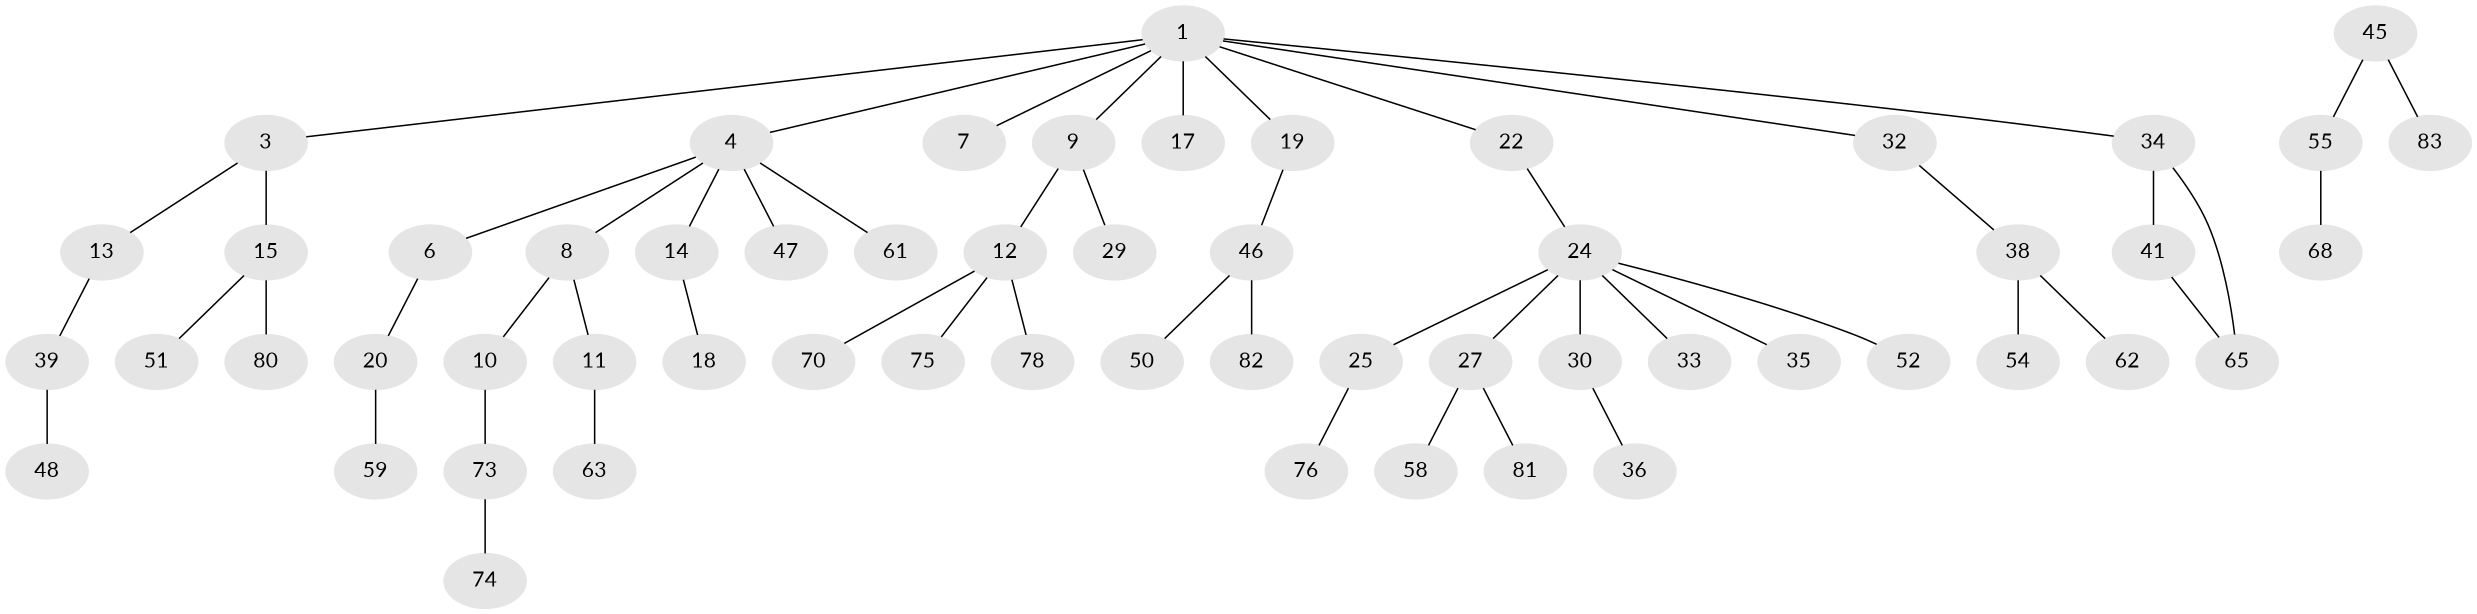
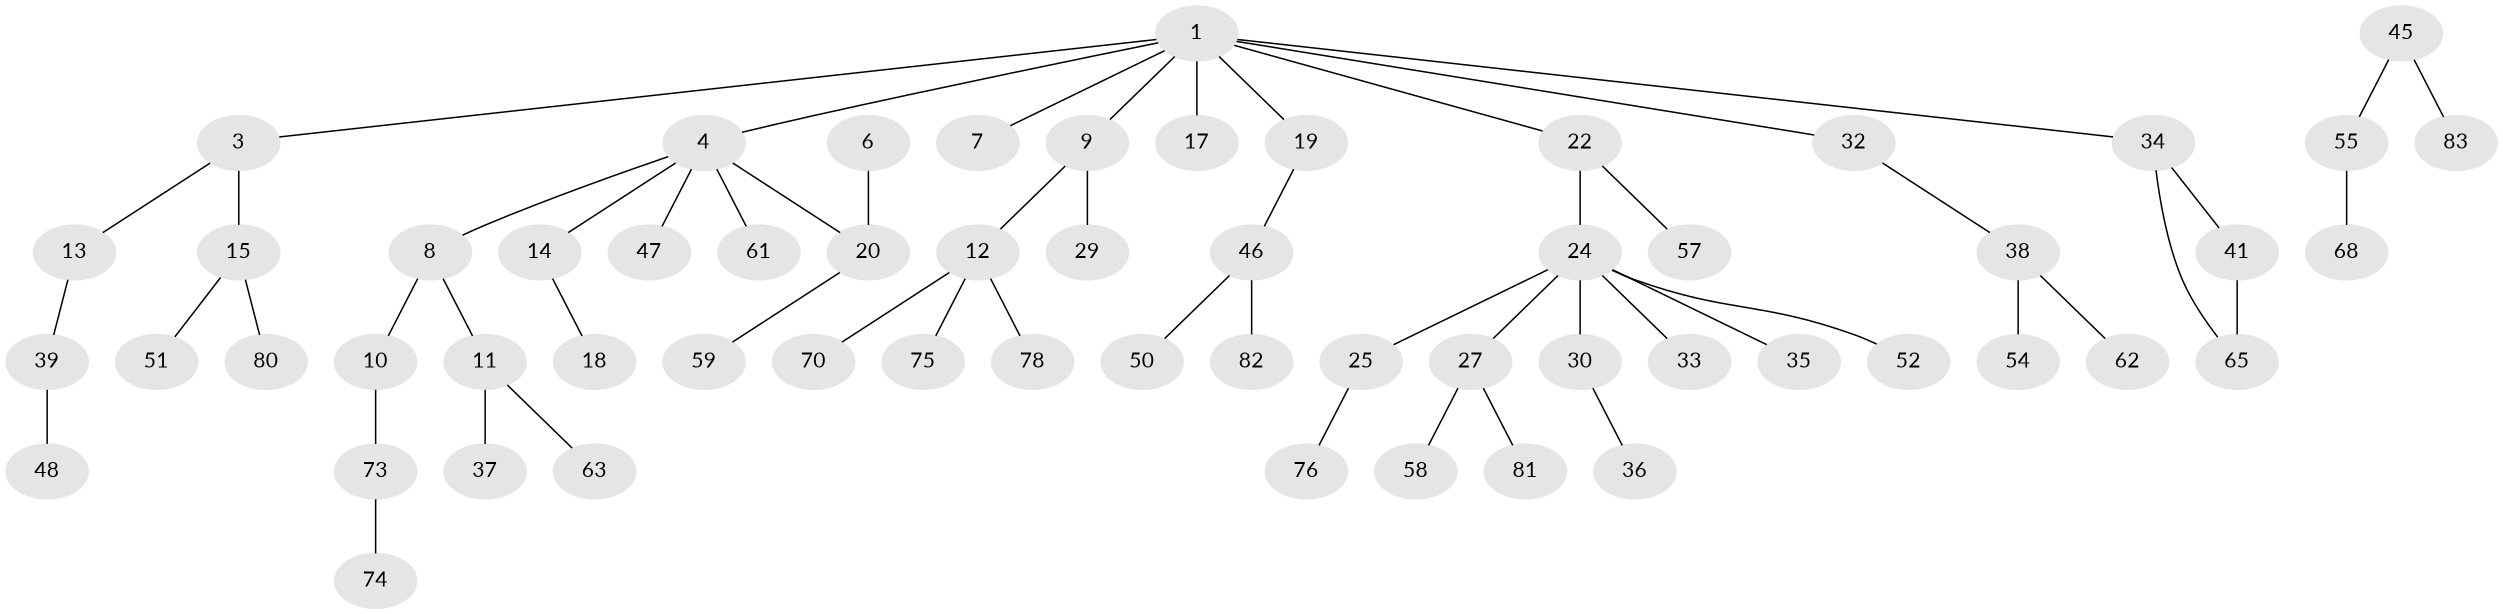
edge "4" -- "6": now "4" -- "20"
node "57": added
node "37": added
